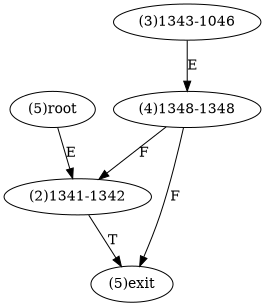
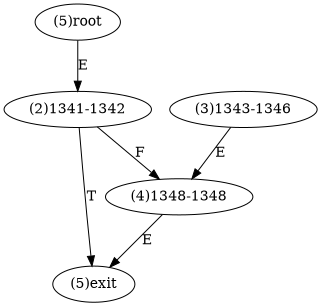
node "(3)1343-1046": label "(3)1343-1046" -> "(3)1343-1346"
edge "(4)1348-1348" -> "(2)1341-1342": reversed
edge "(4)1348-1348" -> "(5)exit": label "F" -> "E"
